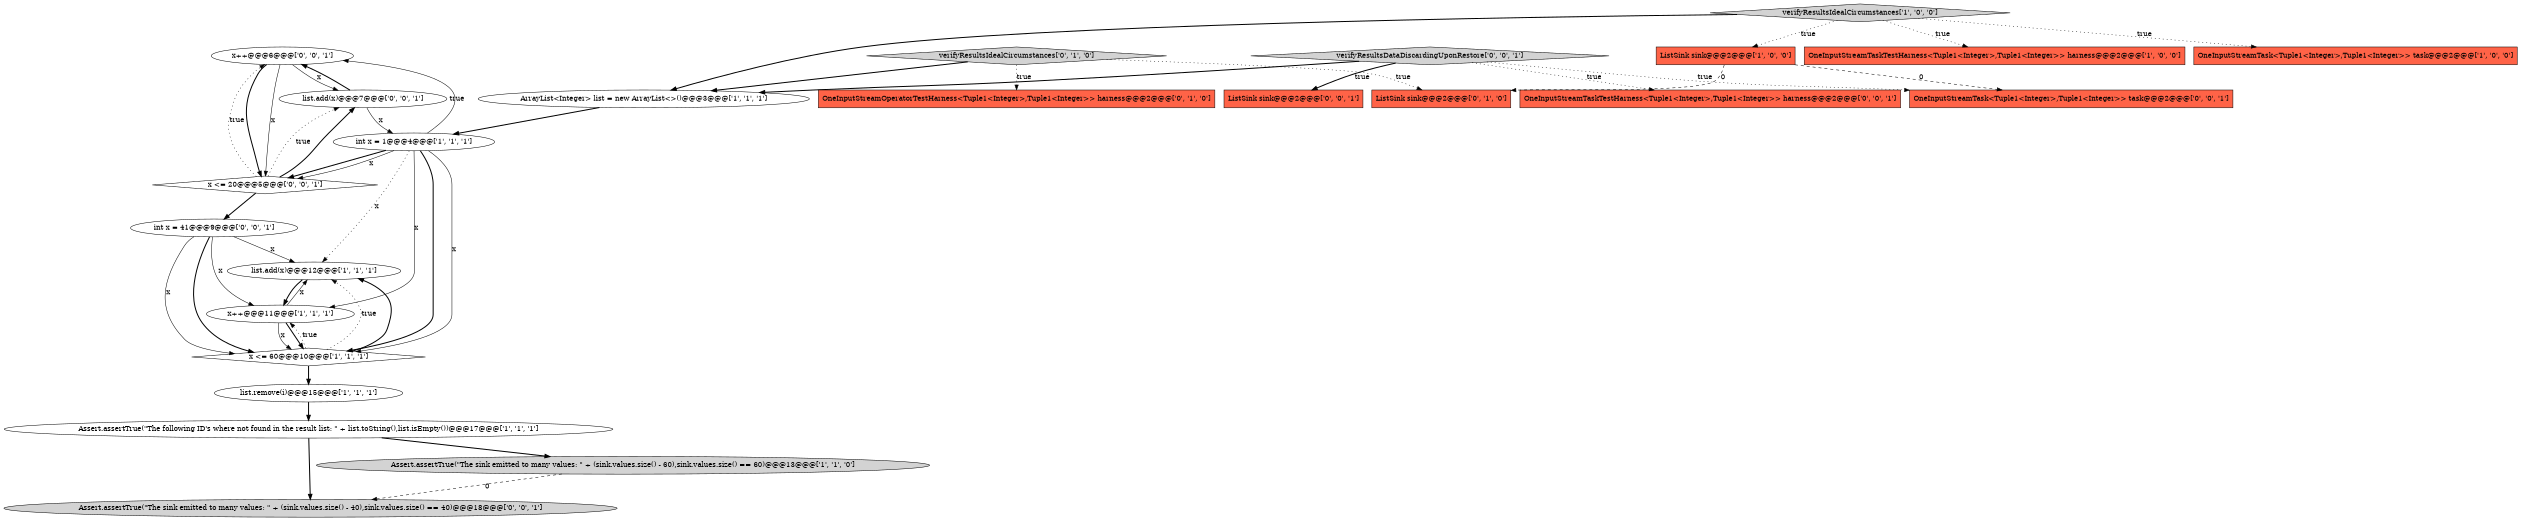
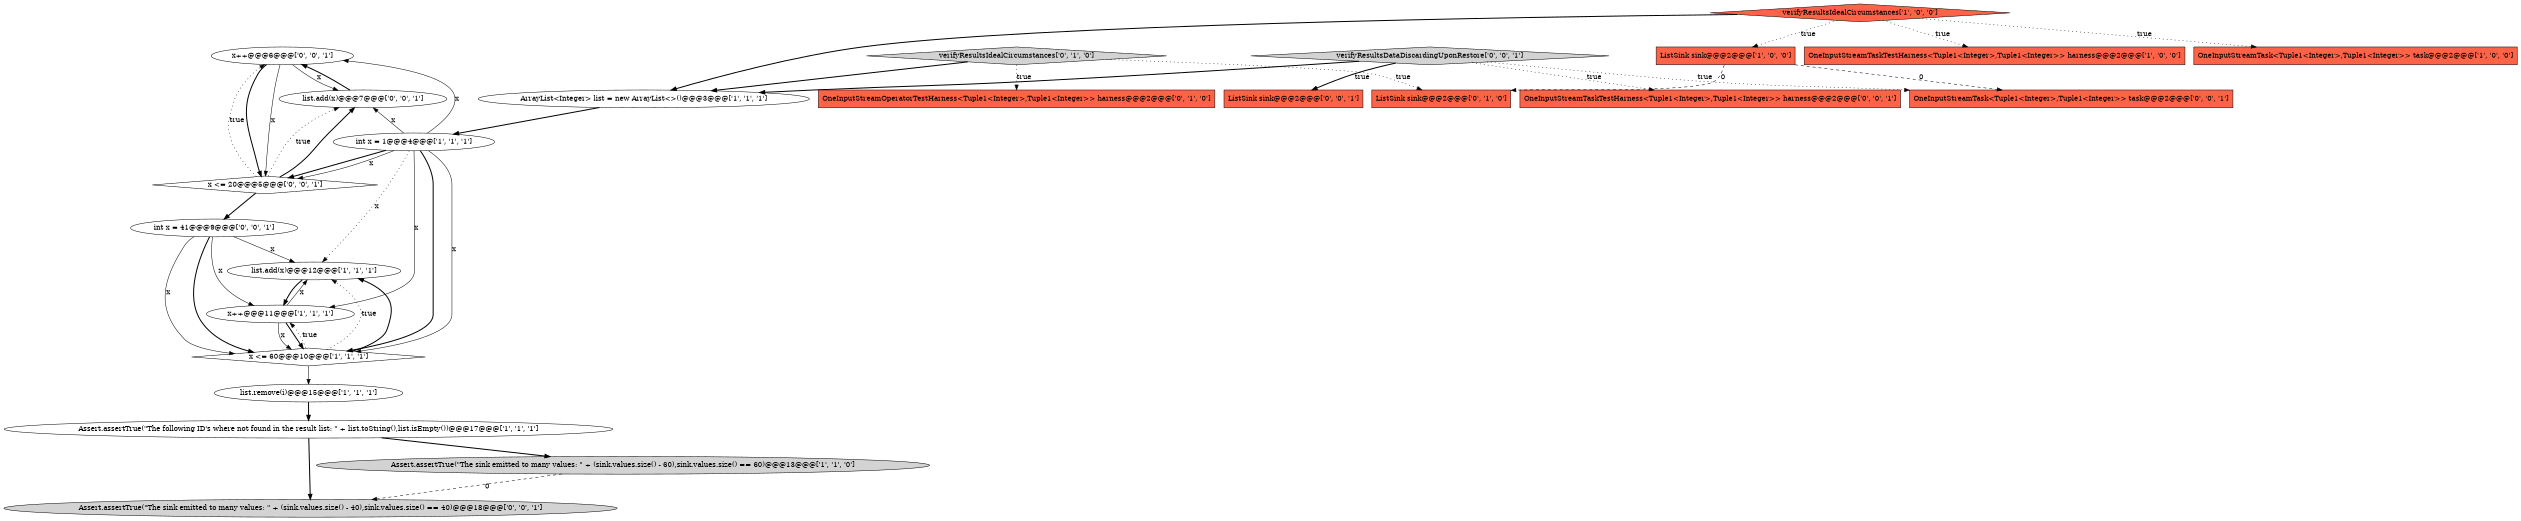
node "verifyResultsIdealCircumstances['1', '0', '0']": fillcolor lightgray -> tomato
edge "int x = 1@@@4@@@['1', '1', '1']" -> "x++@@@6@@@['0', '0', '1']": label "true" -> "x"
edge "list.add(x)@@@7@@@['0', '0', '1']" -> "int x = 1@@@4@@@['1', '1', '1']": reversed
edge "x <= 60@@@10@@@['1', '1', '1']" -> "list.remove(i)@@@15@@@['1', '1', '1']": style bold -> solid
